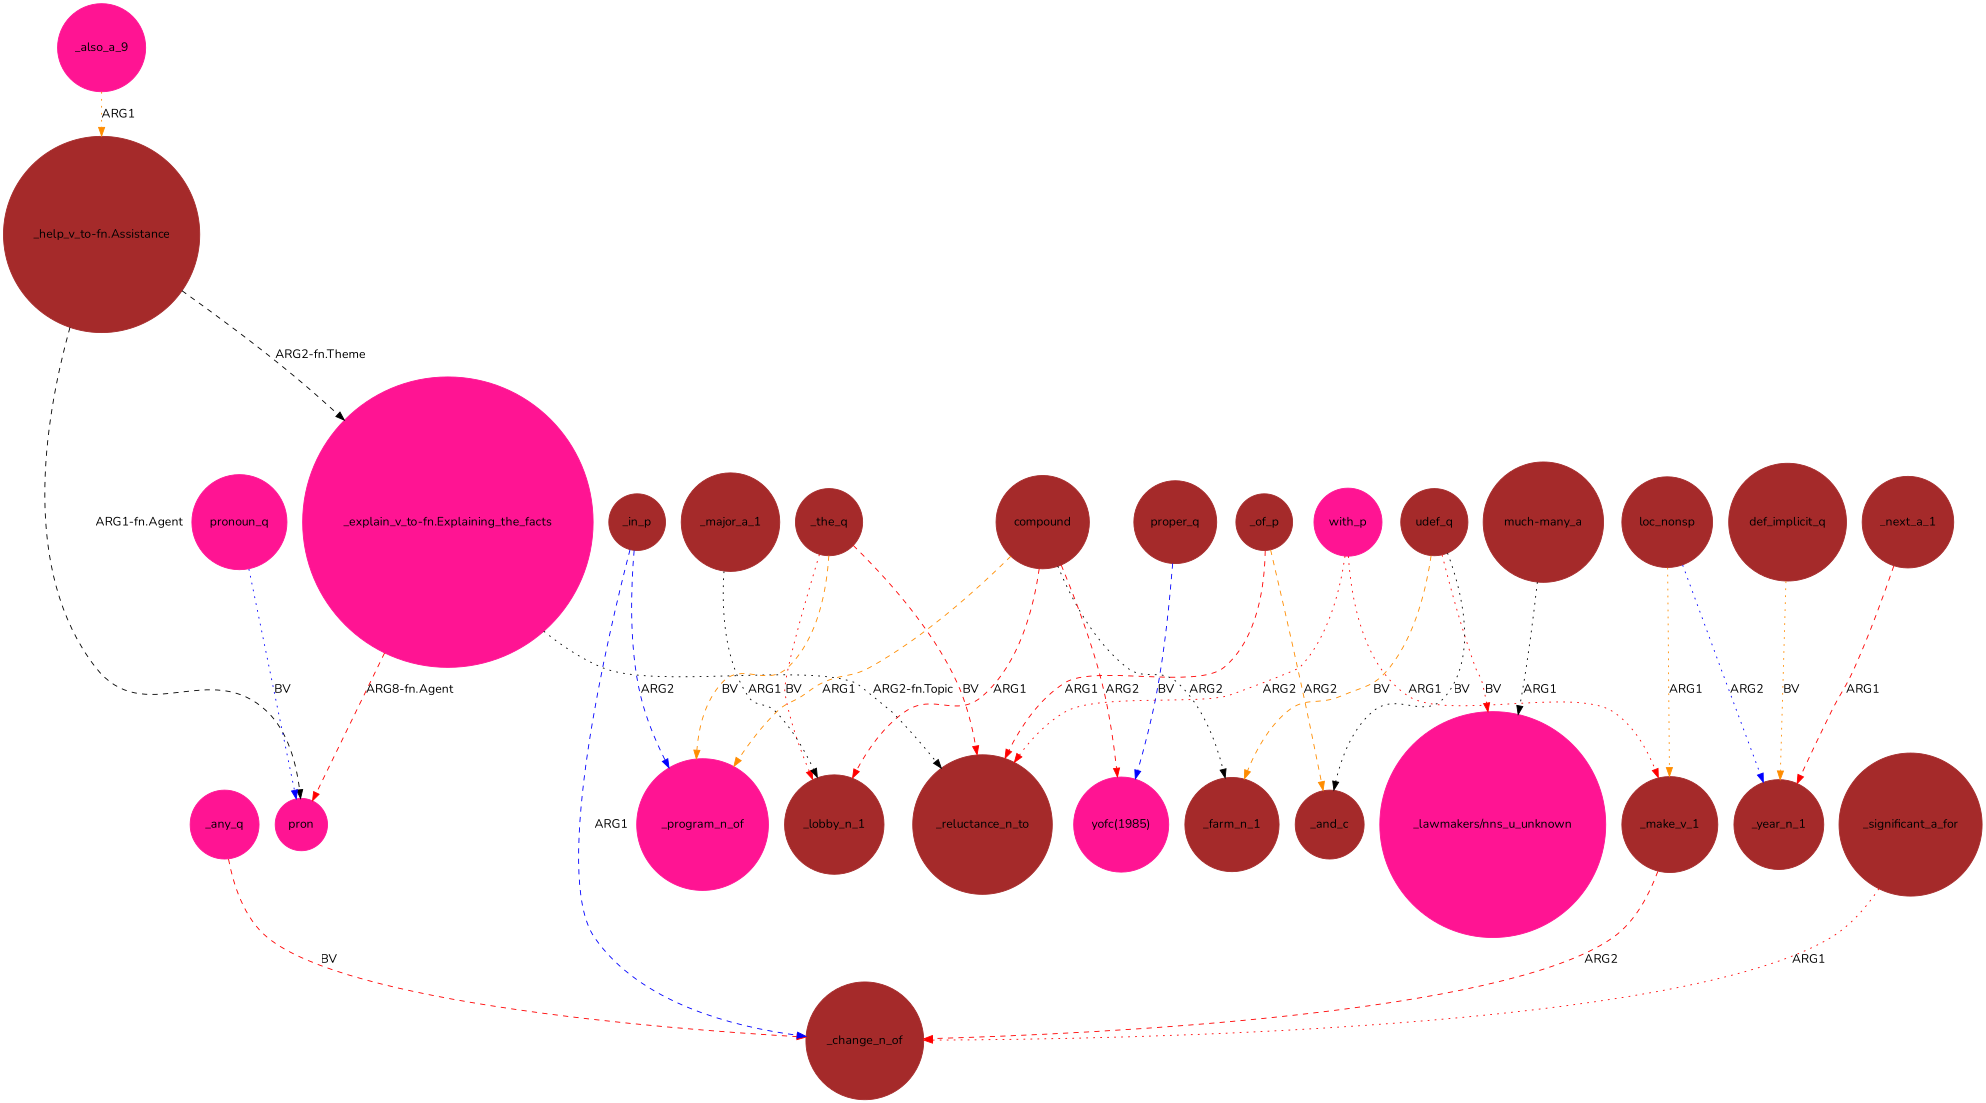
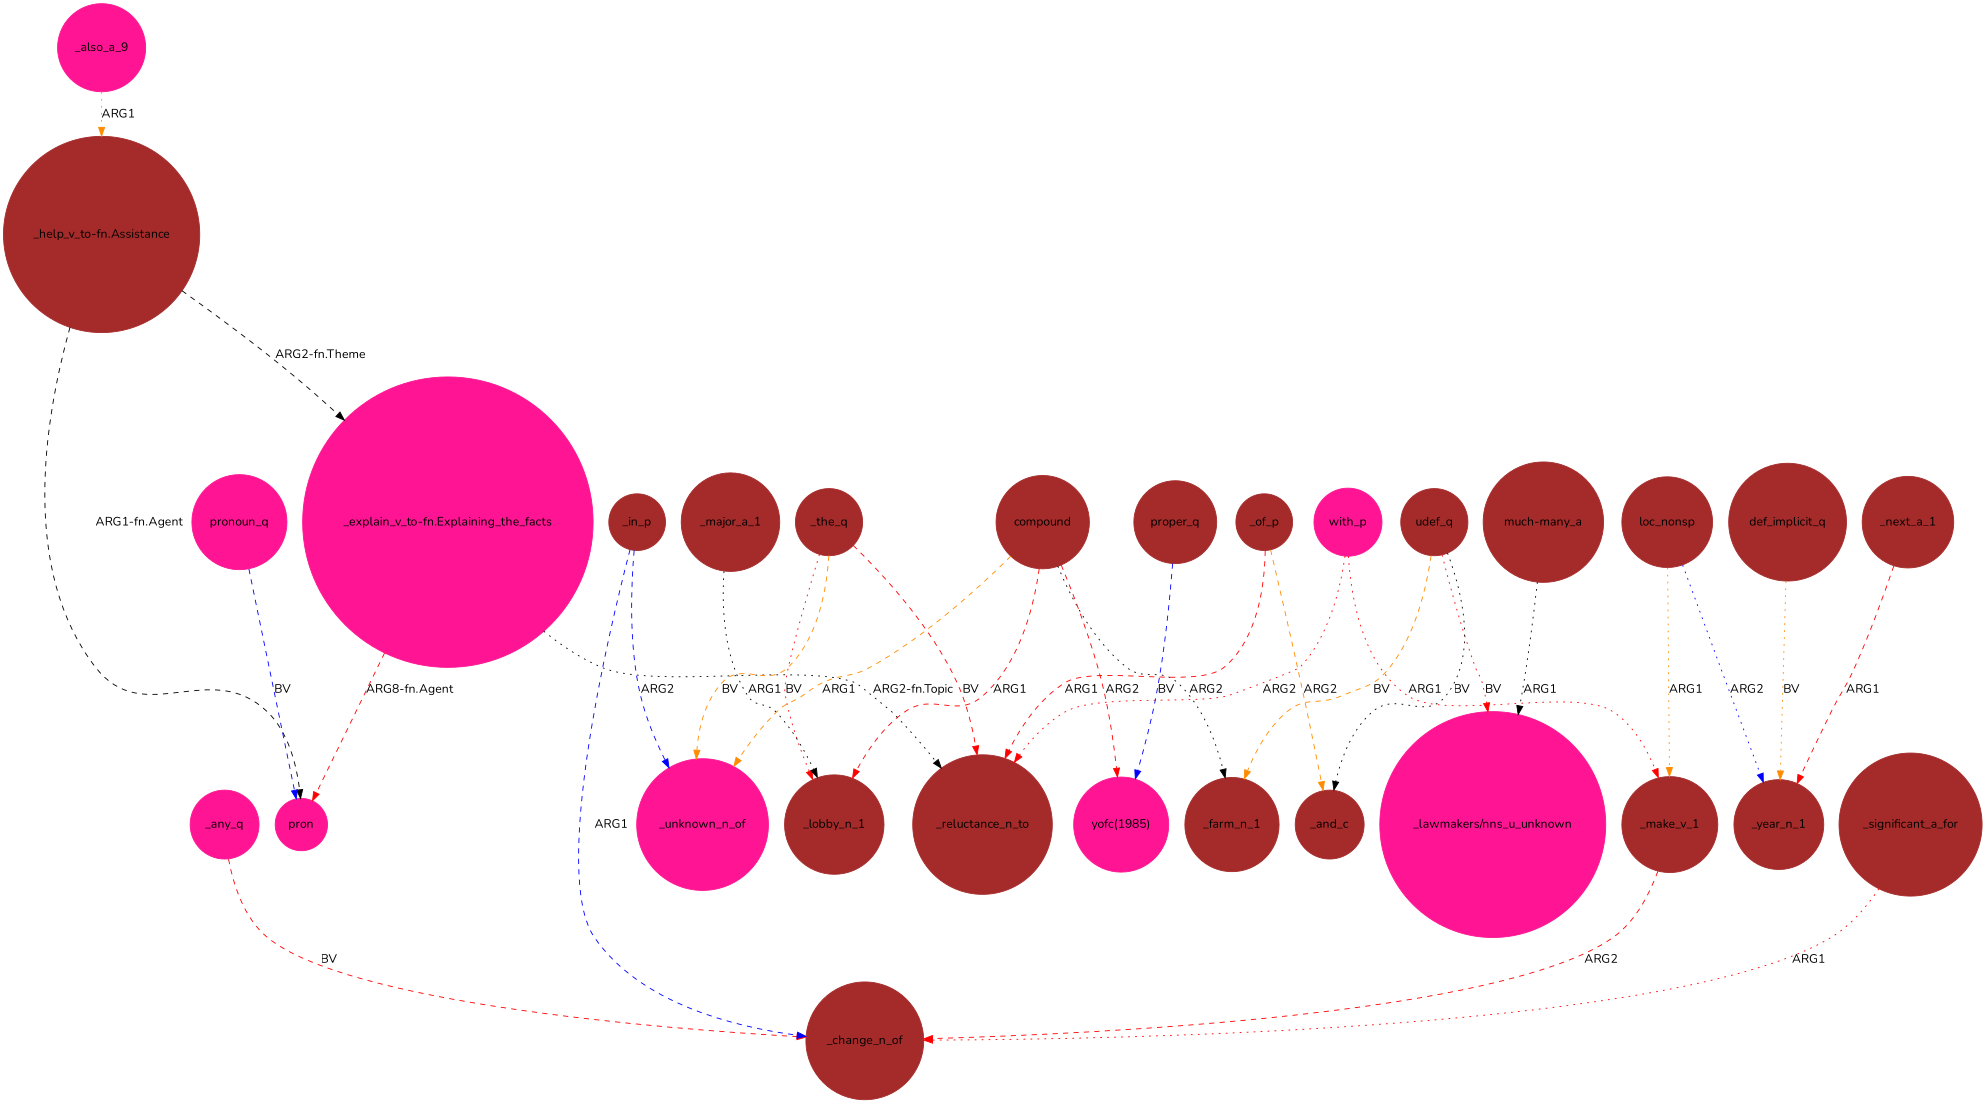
edge "pronoun_q" -> "pron": style dotted -> dashed
node "_program_n_of": label "_program_n_of" -> "_unknown_n_of"
